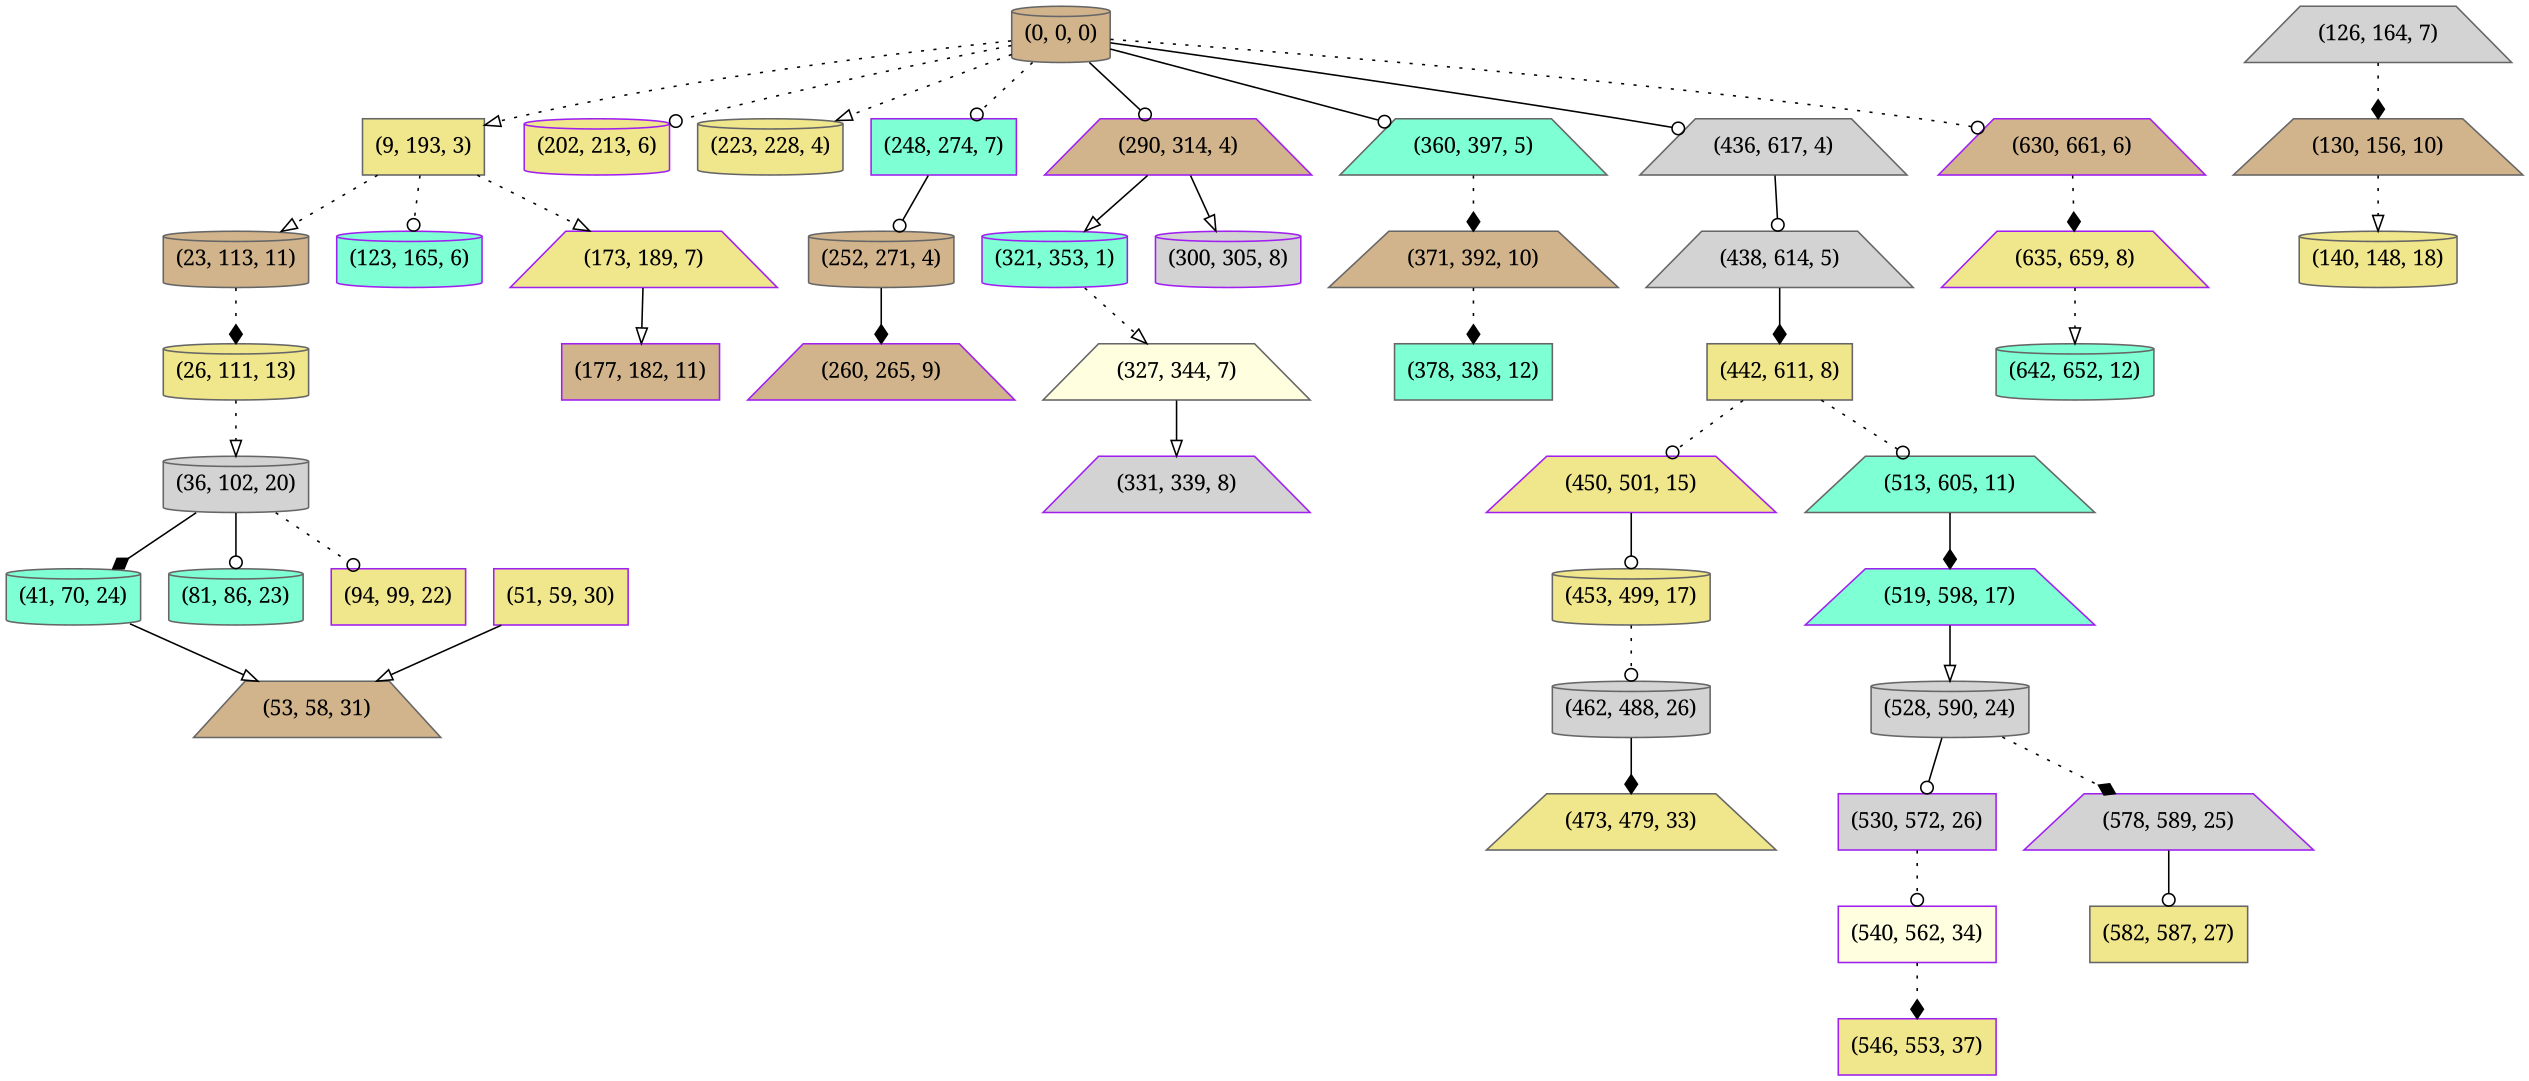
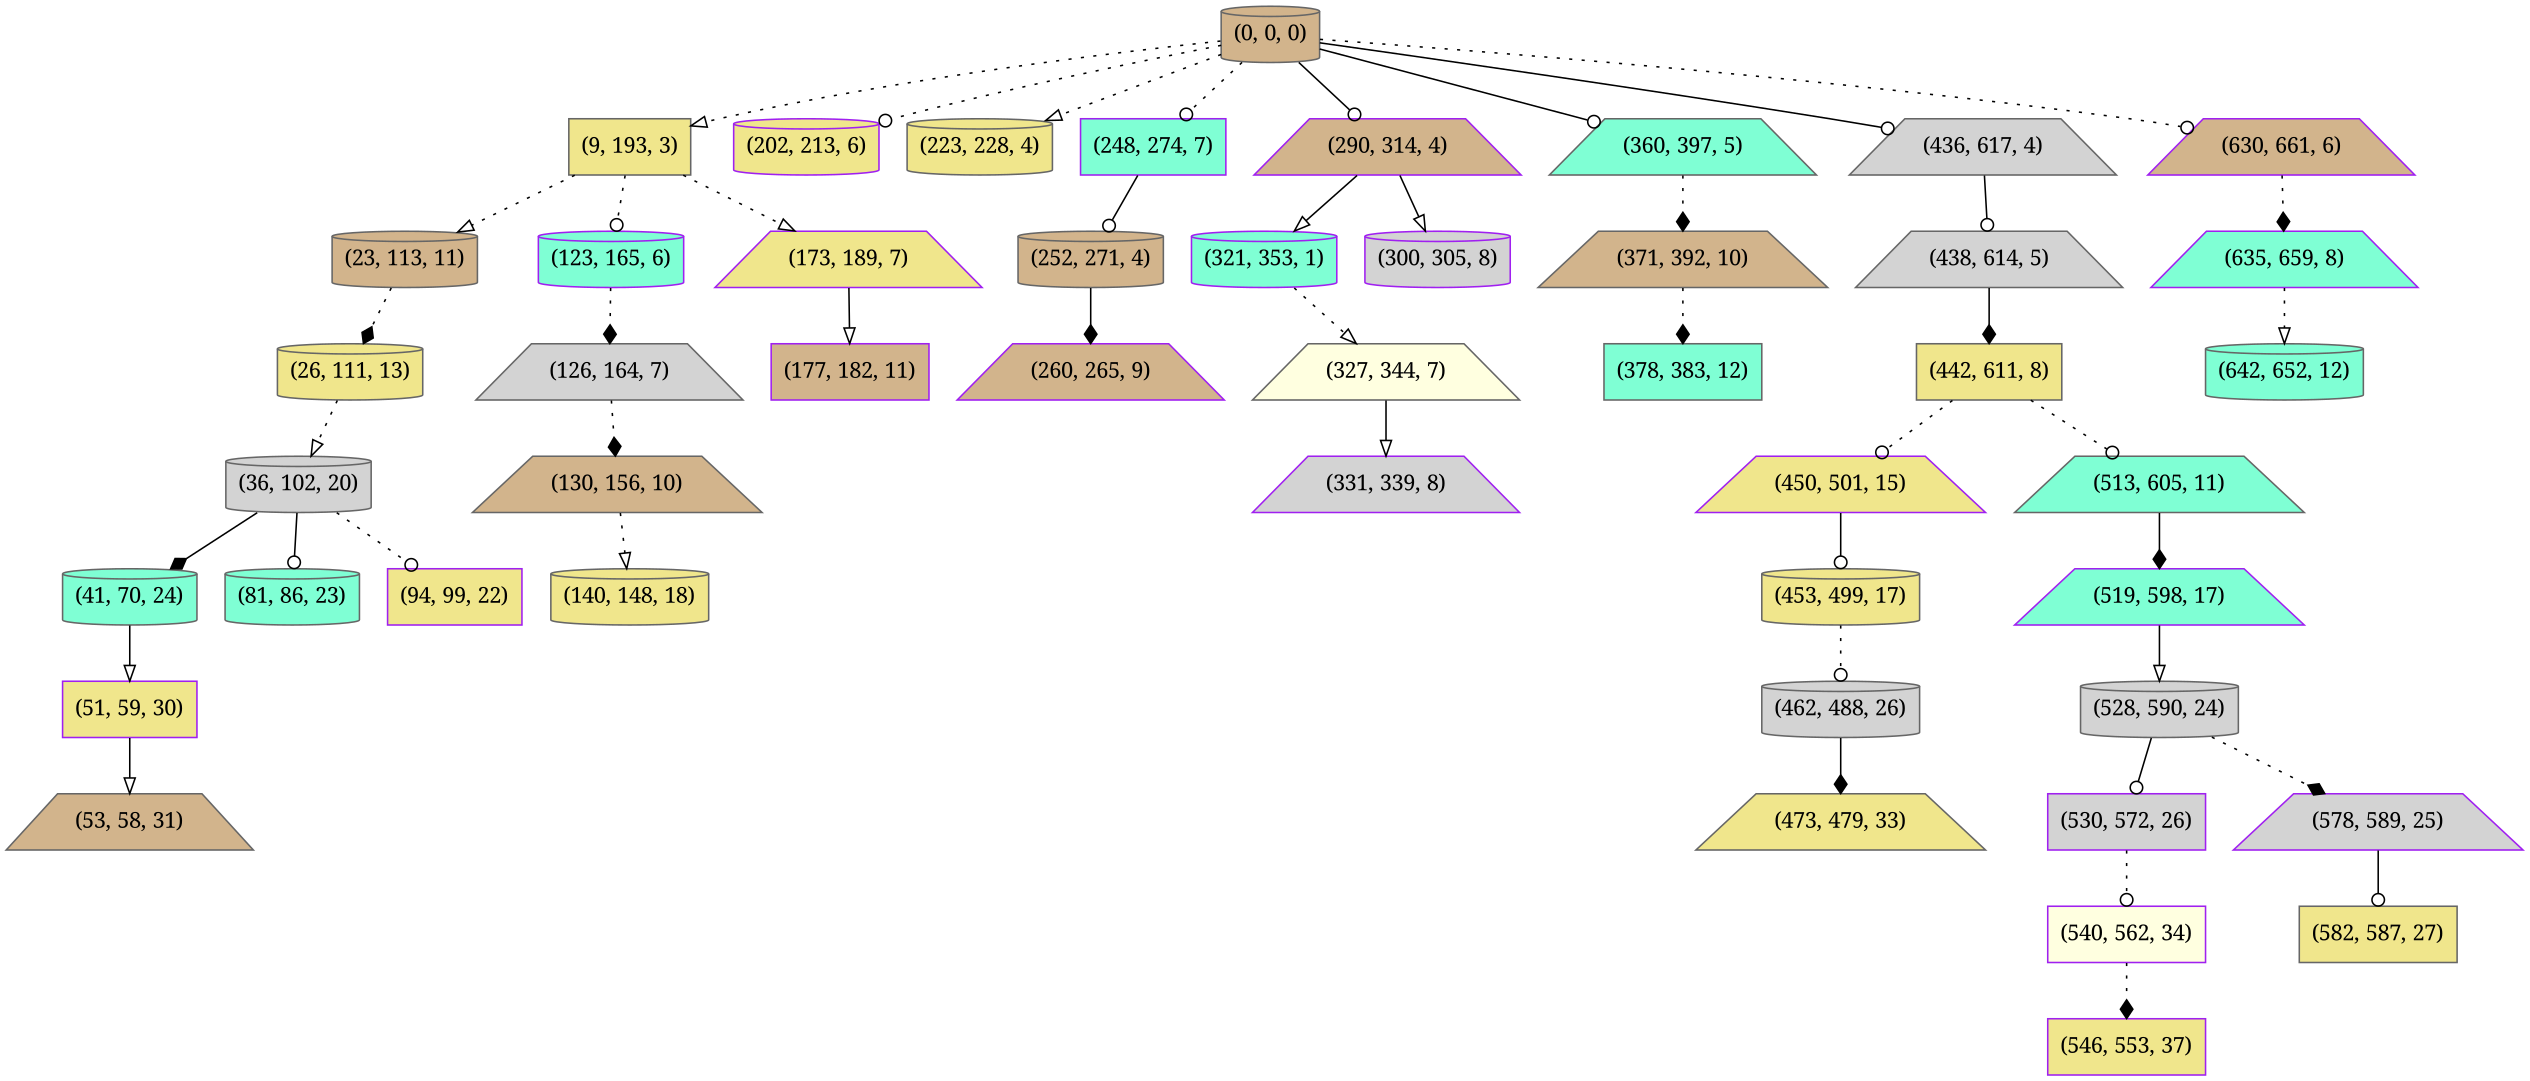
node "(635, 659, 8)": fillcolor khaki -> aquamarine
edge "(123, 165, 6)" -> "(126, 164, 7)": added
edge "(41, 70, 24)" -> "(53, 58, 31)": now "(41, 70, 24)" -> "(51, 59, 30)"
